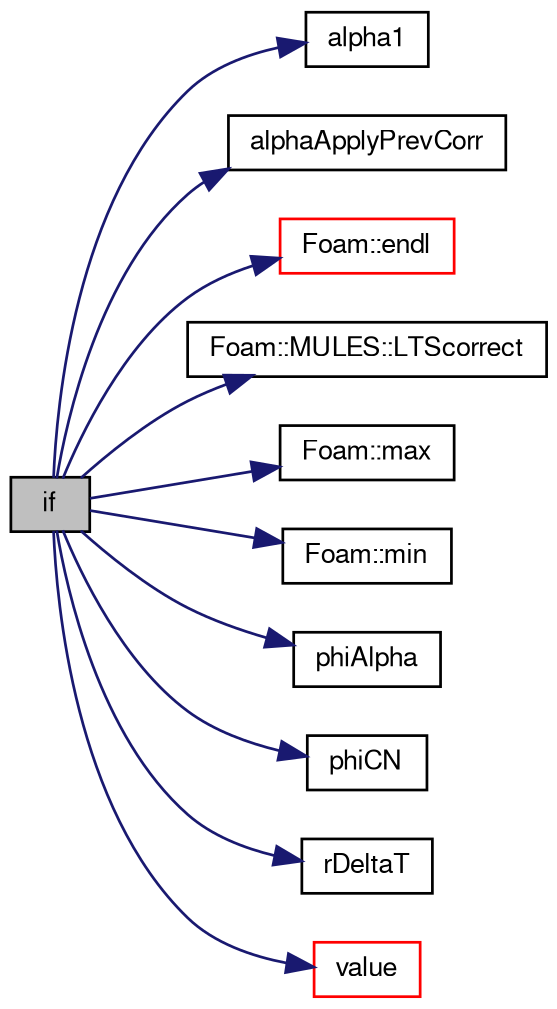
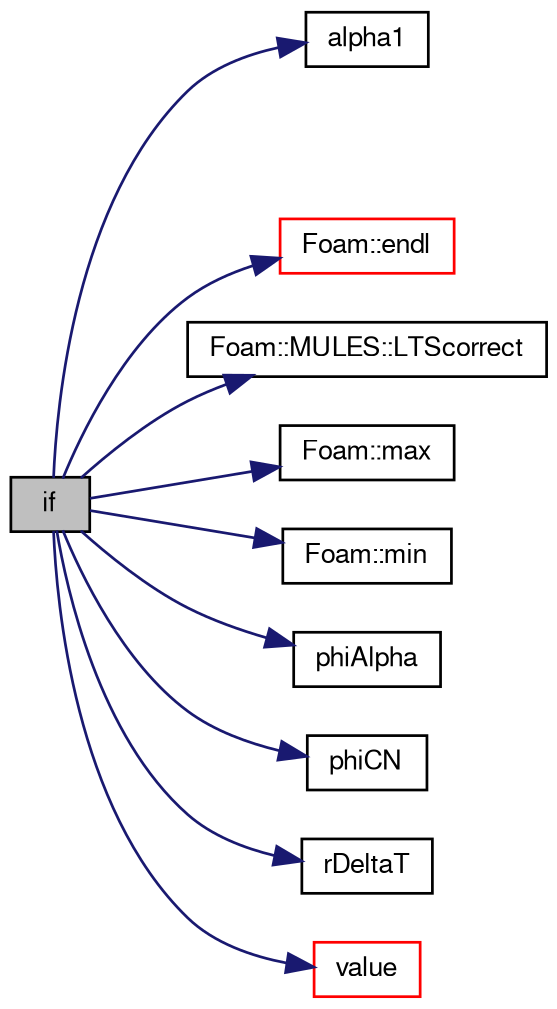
node "alphaApplyPrevCorr": removed
